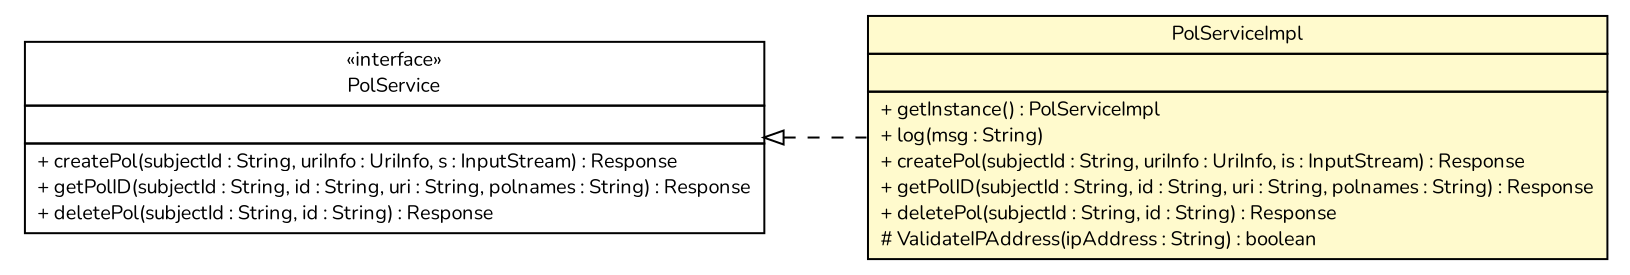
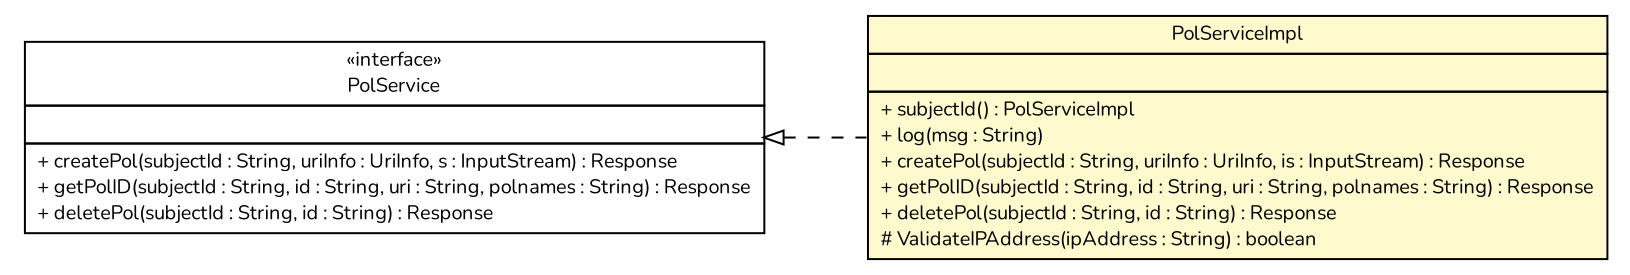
node "PolServiceImpl": text "+ getInstance() : PolServiceImpl" -> "+ subjectId() : PolServiceImpl"
